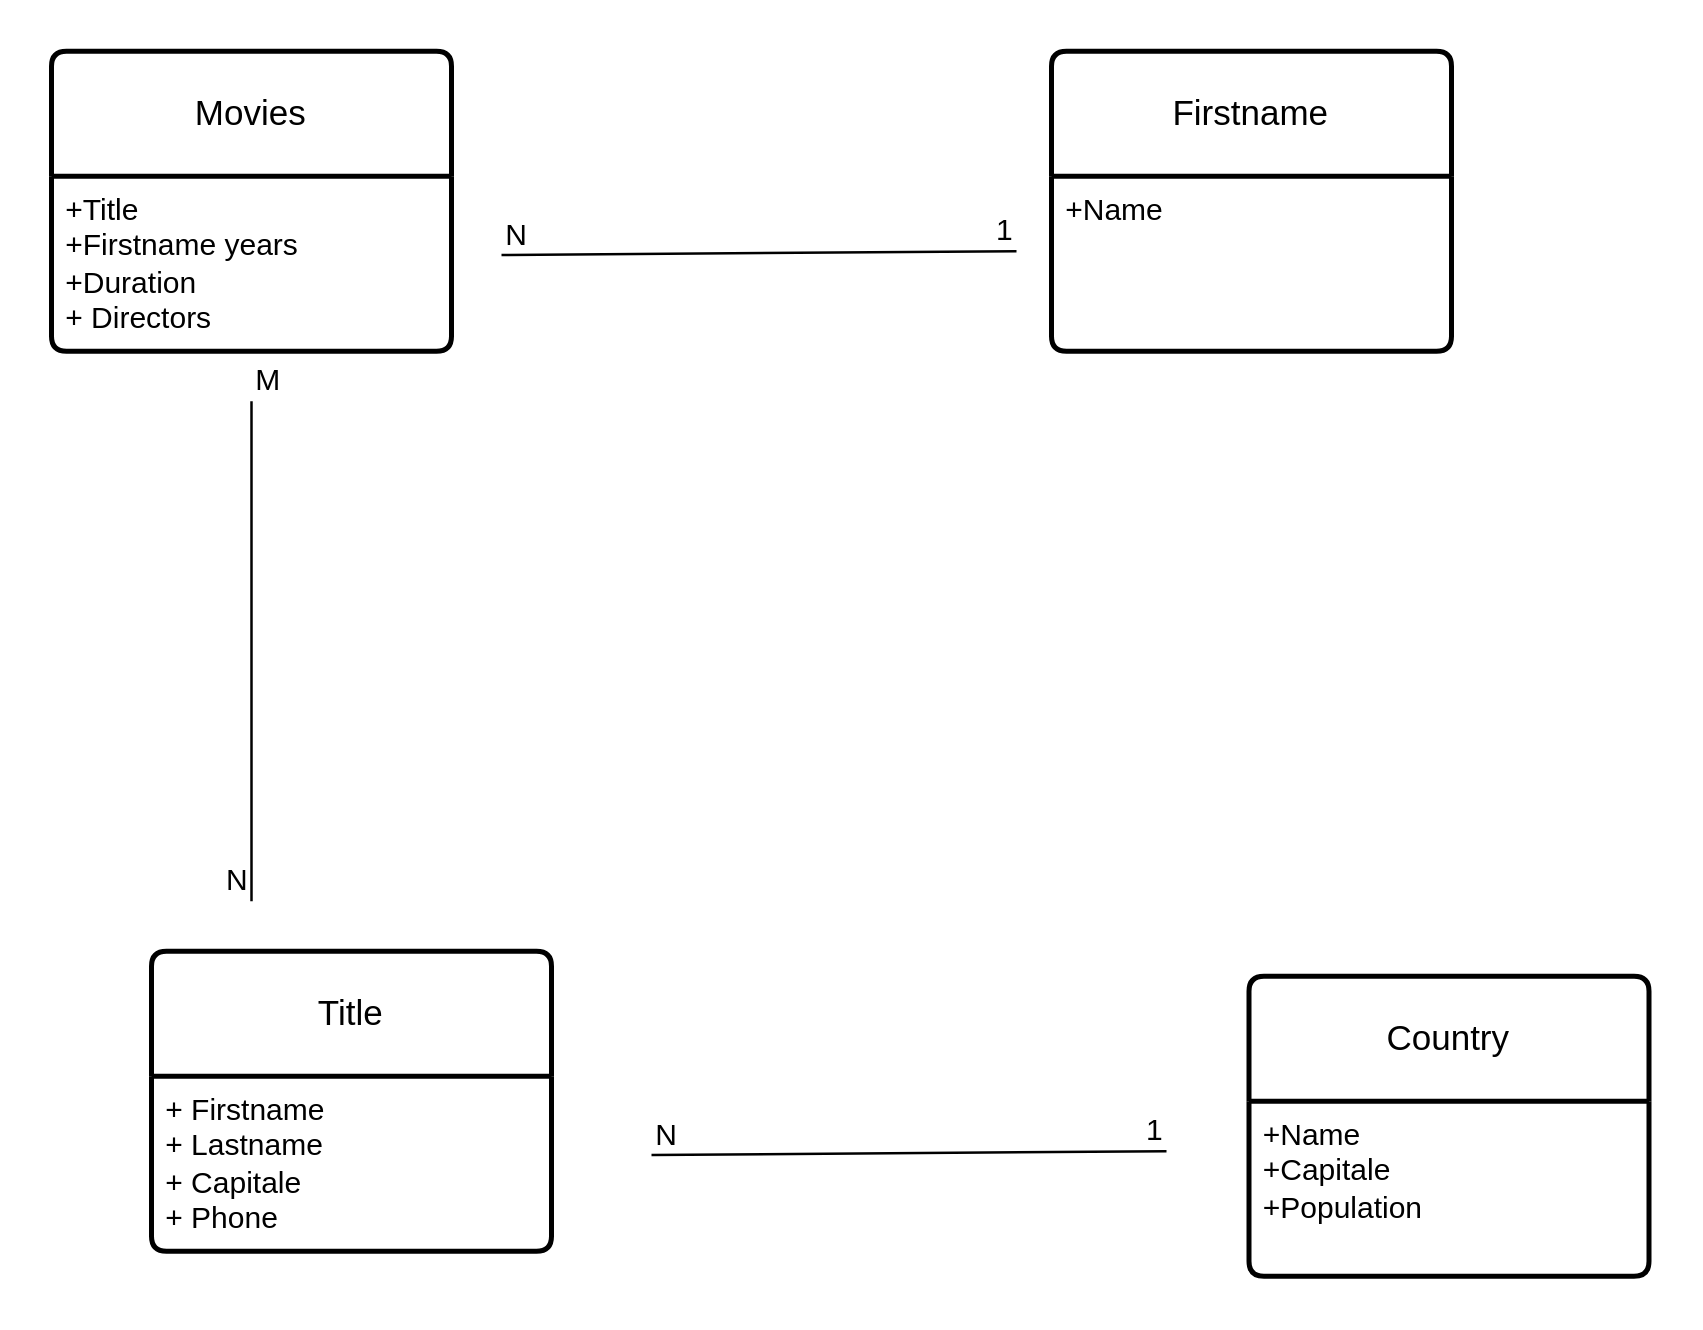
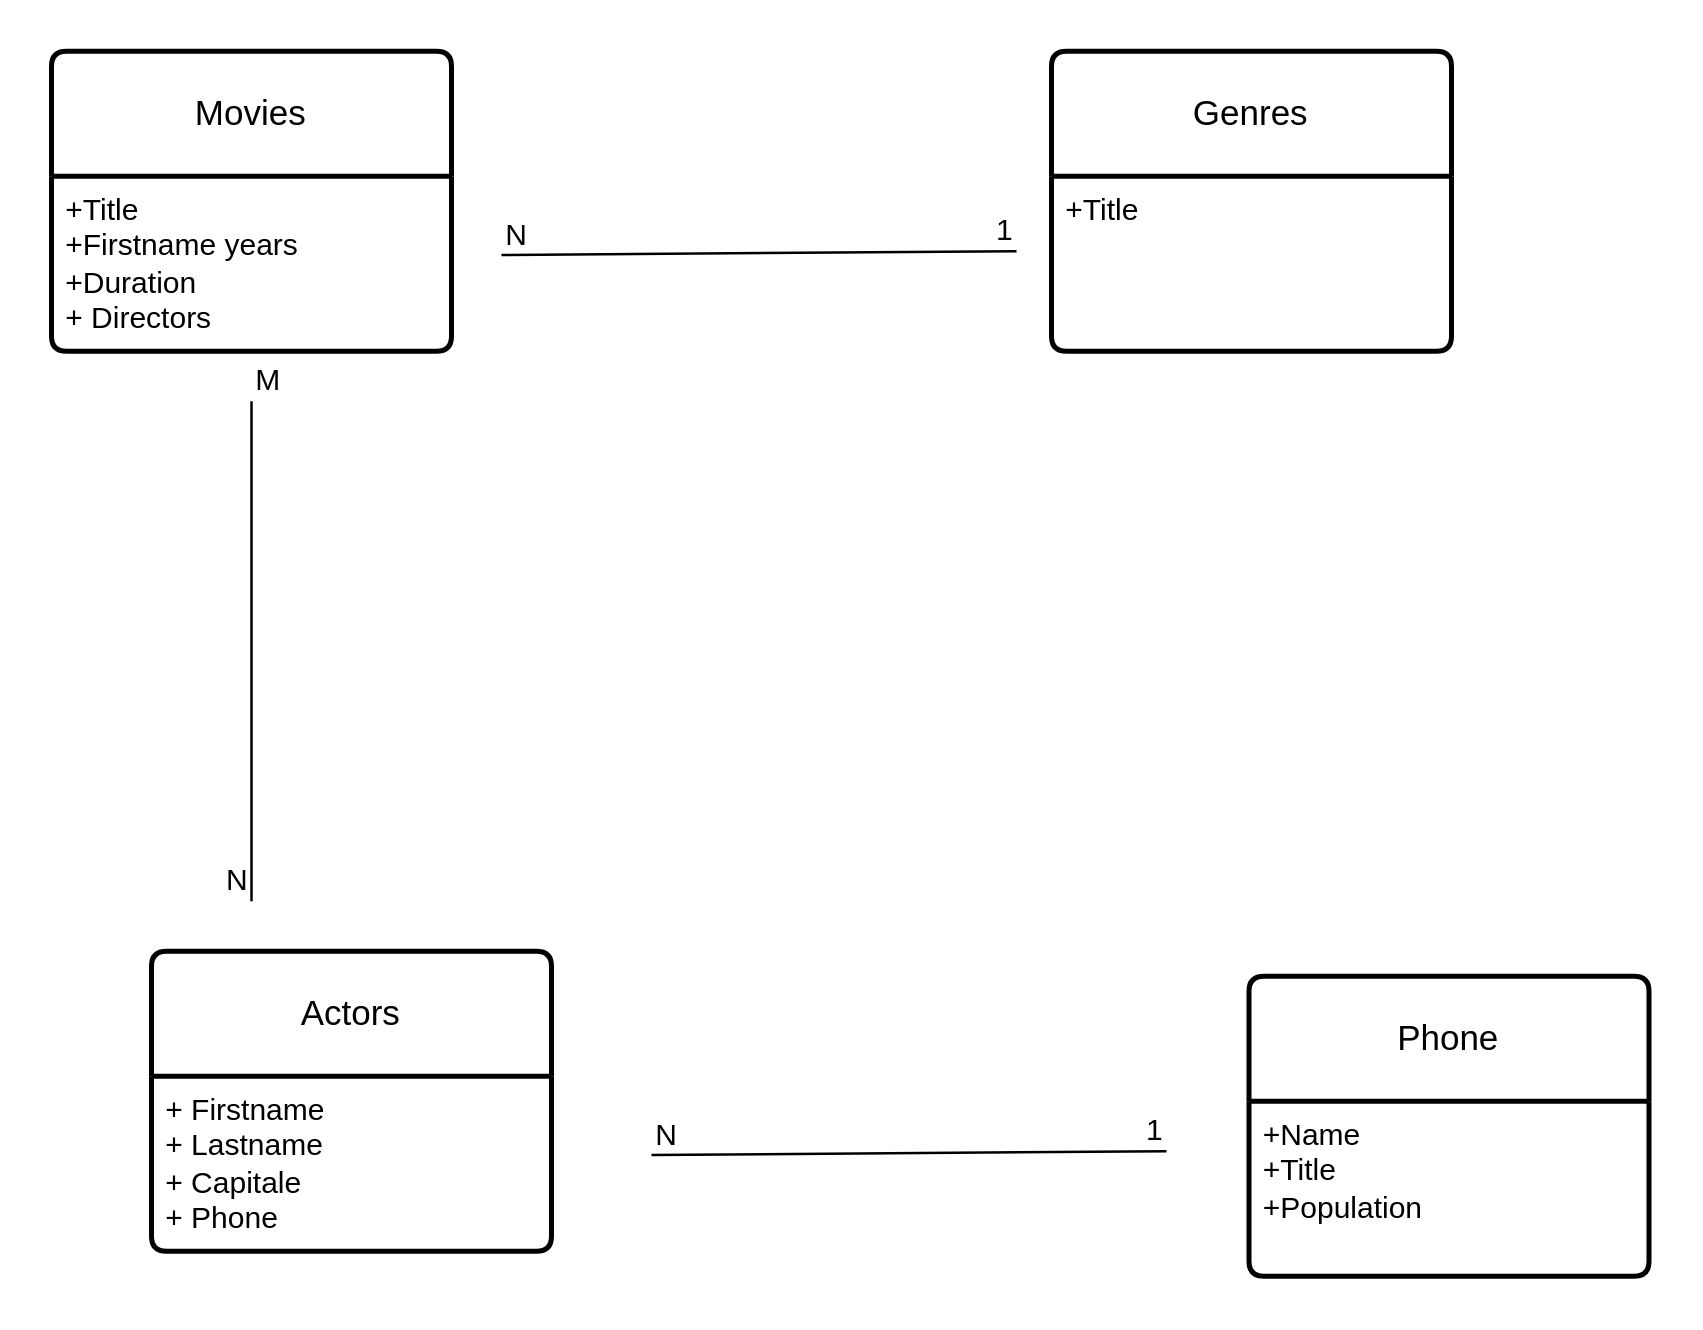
node "Firstname": label "Firstname" -> "Genres"
node "+Name": label "+Name" -> "+Title"
node "Title": label "Title" -> "Actors"
node "Country": label "Country" -> "Phone"
node "+Name +Capitale +Population": label "+Name +Capitale +Population" -> "+Name +Title +Population"
